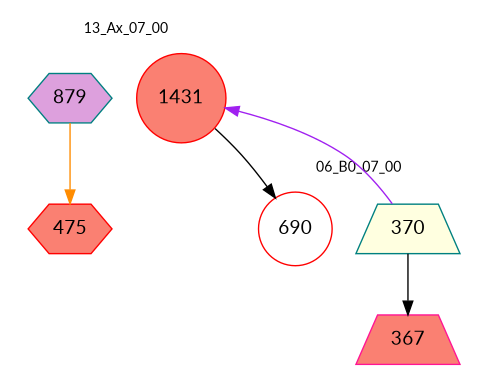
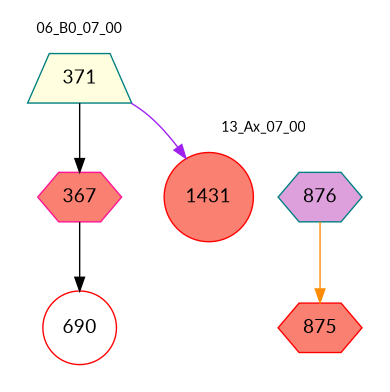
node "879": label "879" -> "876"
edge "1431" -> "690": now "367" -> "690"
node "475": label "475" -> "875"
node "370": label "370" -> "371"
node "367": shape trapezium -> hexagon
